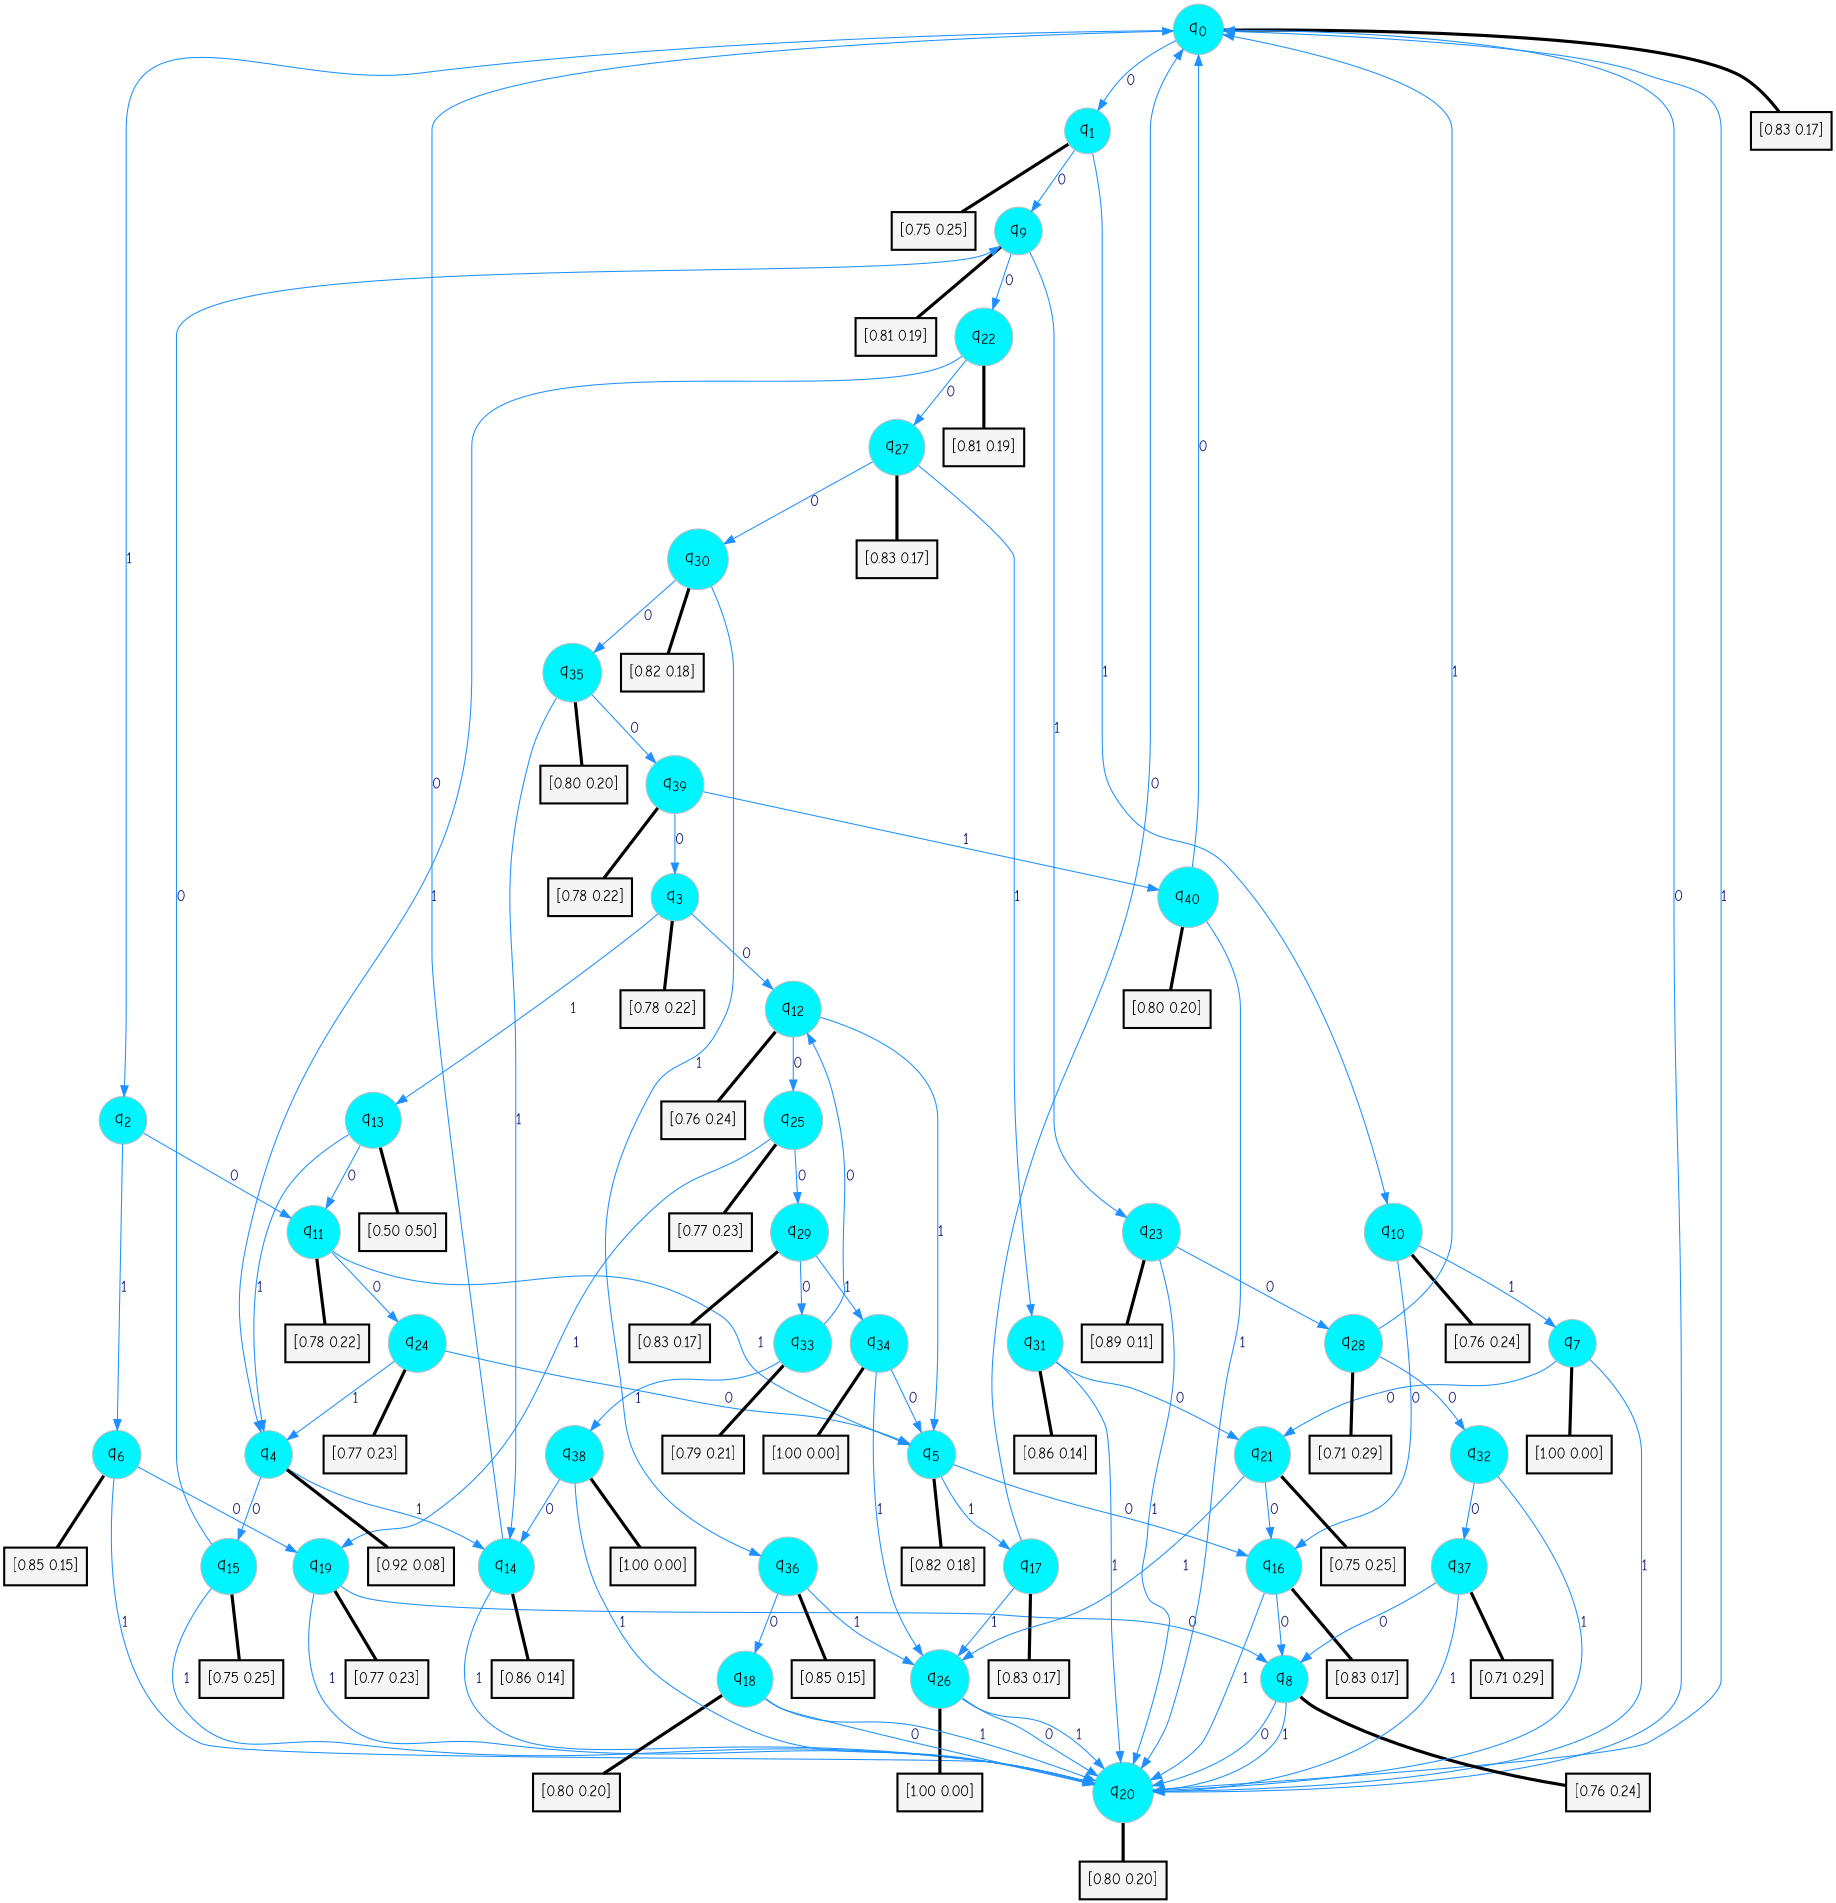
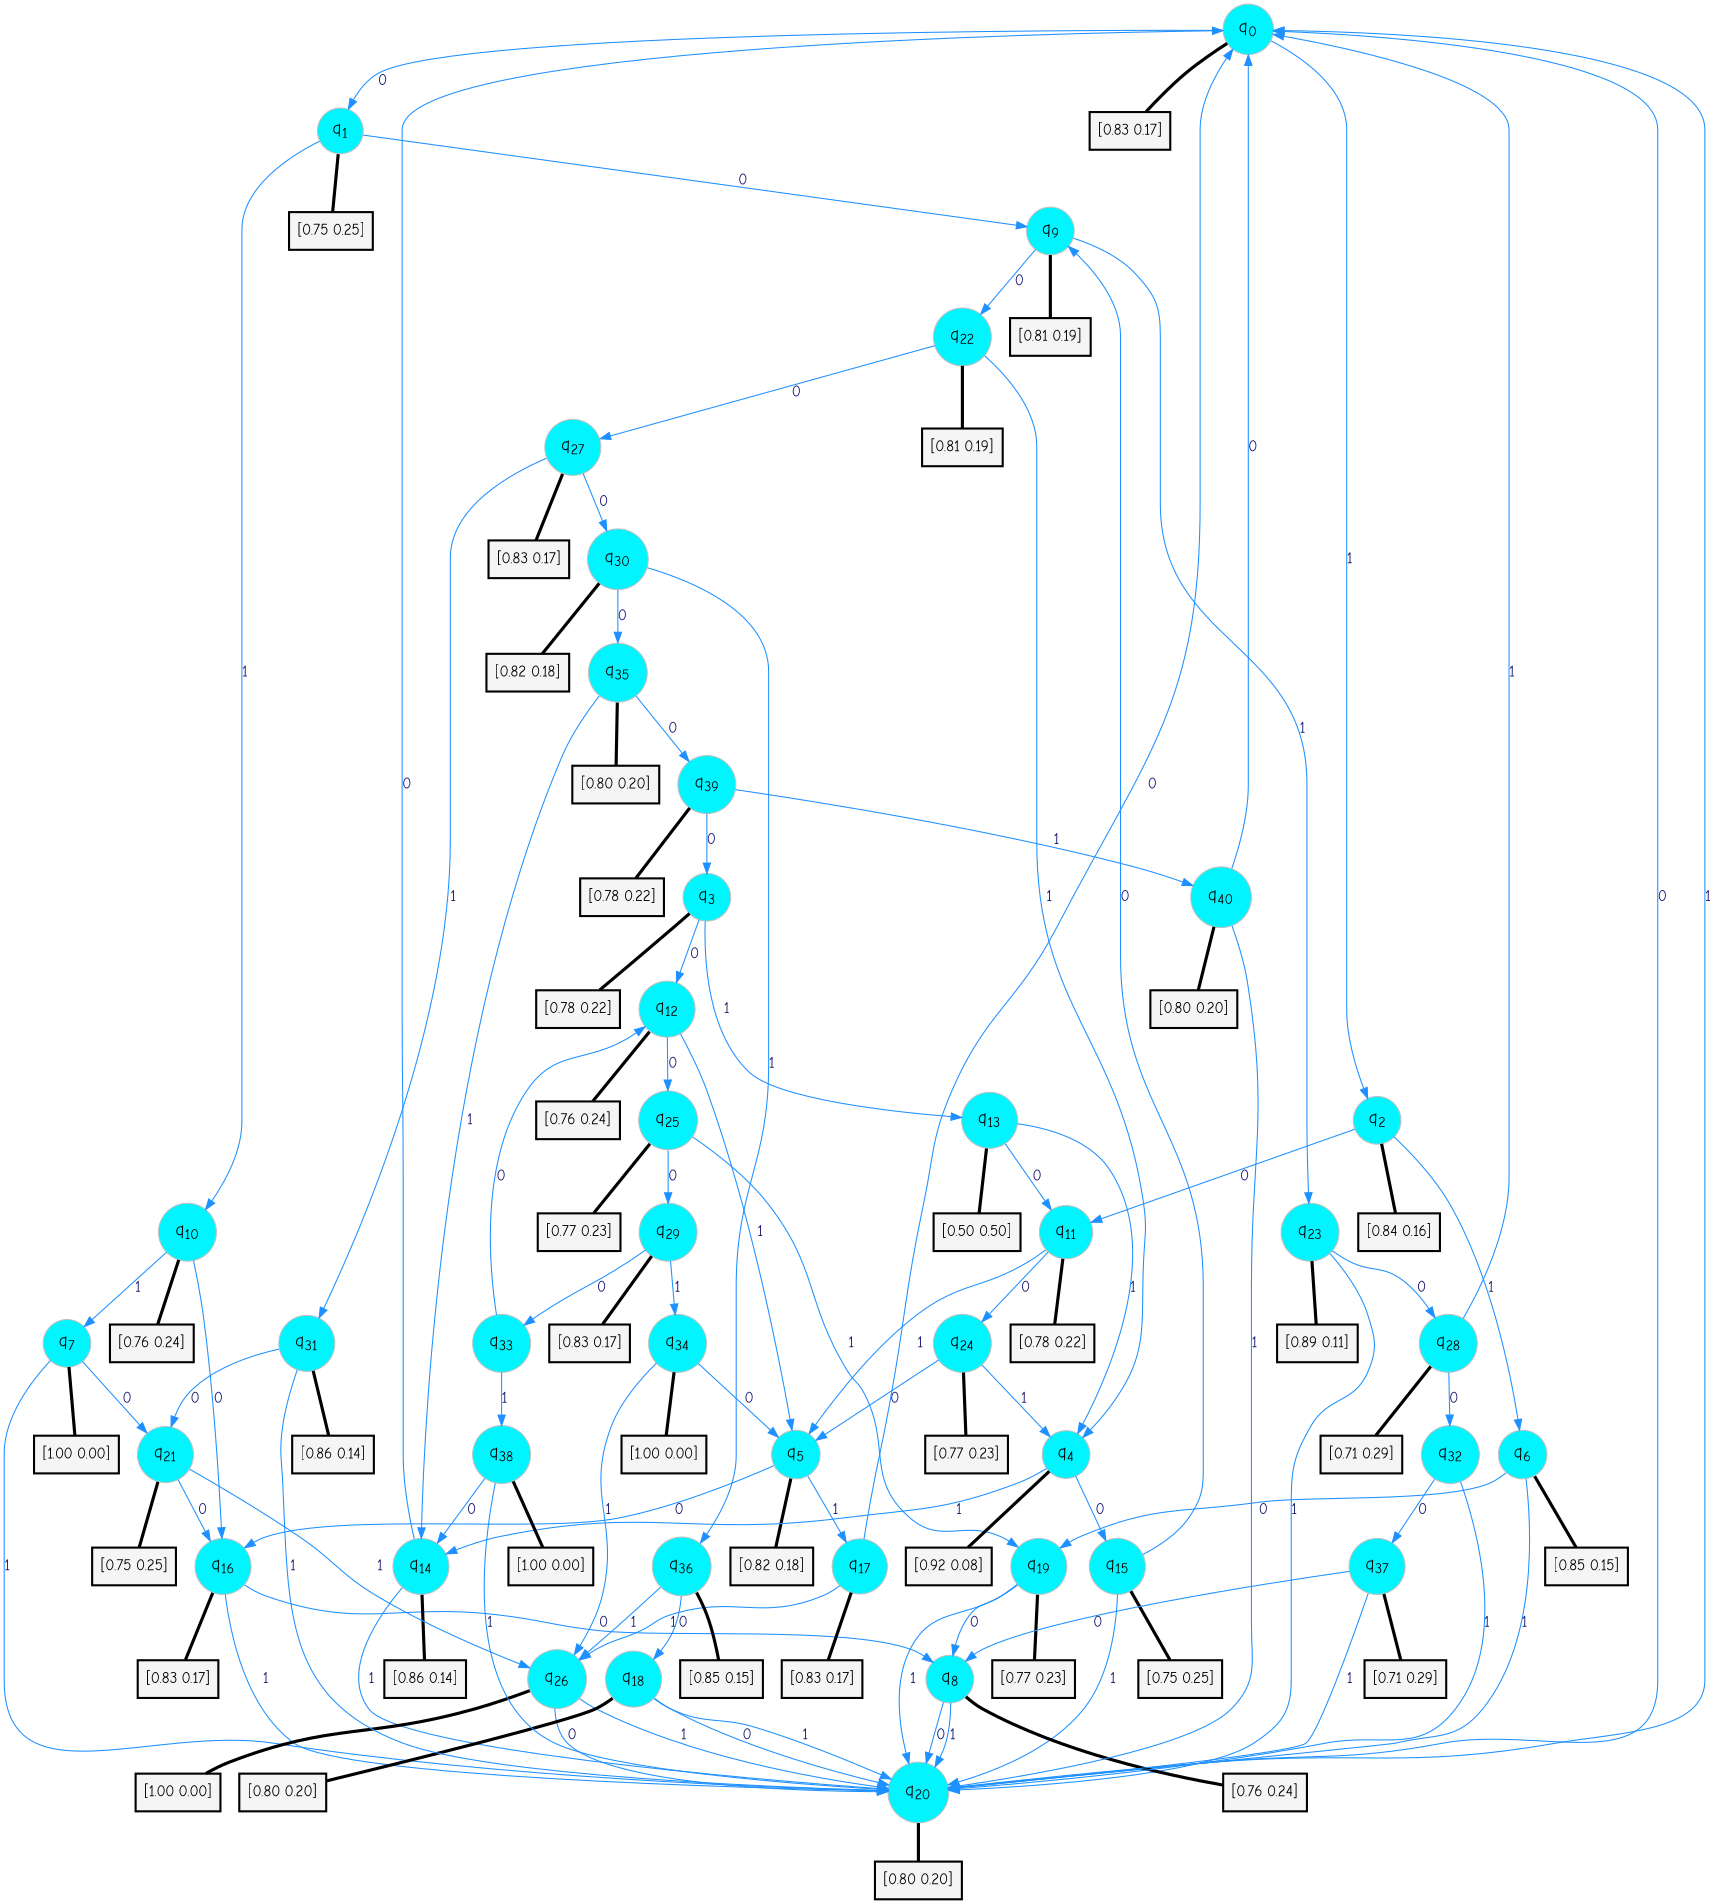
node "[0.84 0.16]": added
node "[0.79 0.21]": removed
